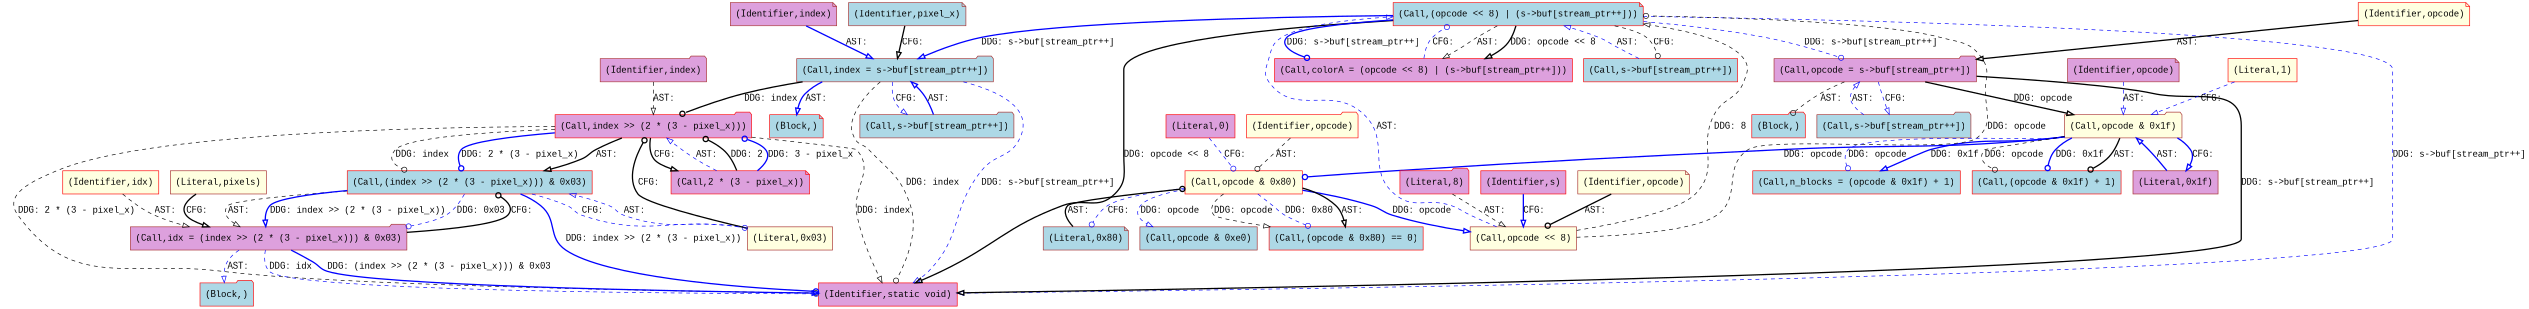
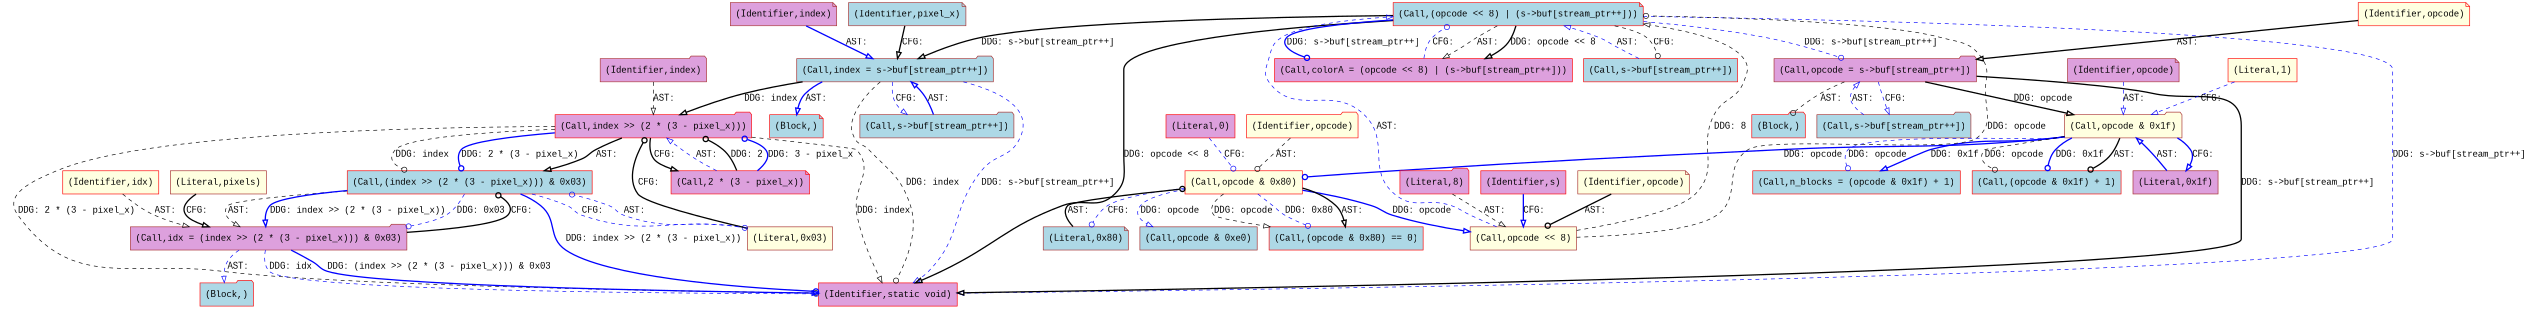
edge "(Call,(opcode << 8) | (s->buf[stream_ptr++]))" -> "(Call,index = s->buf[stream_ptr++])": color blue -> black
edge "(Call,index = s->buf[stream_ptr++])" -> "(Call,index >> (2 * (3 - pixel_x)))": arrowhead odot -> onormal
edge "(Literal,0x03)" -> "(Call,(index >> (2 * (3 - pixel_x))) & 0x03)": arrowhead onormal -> odot
